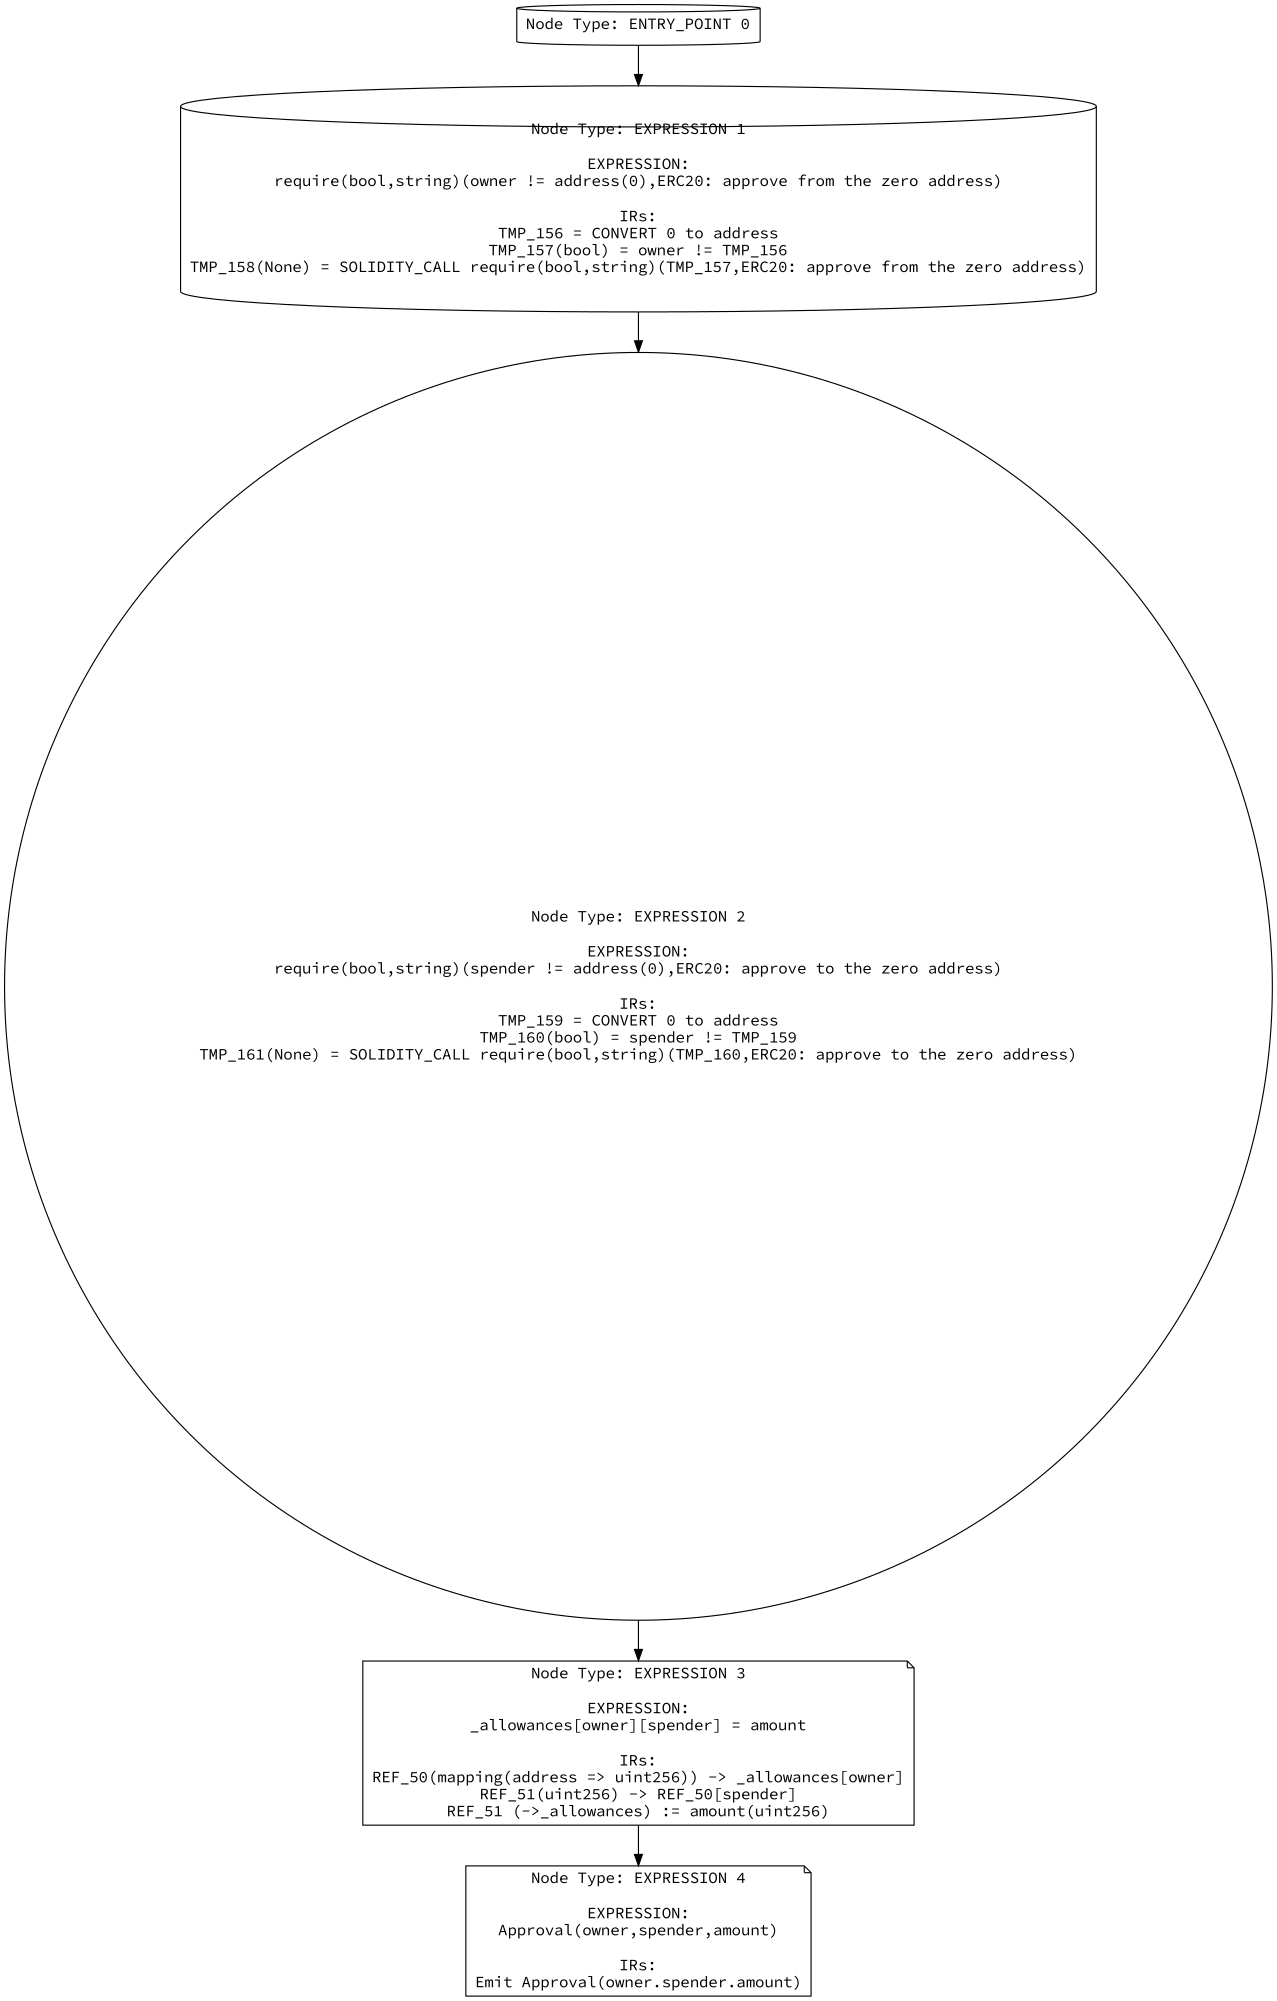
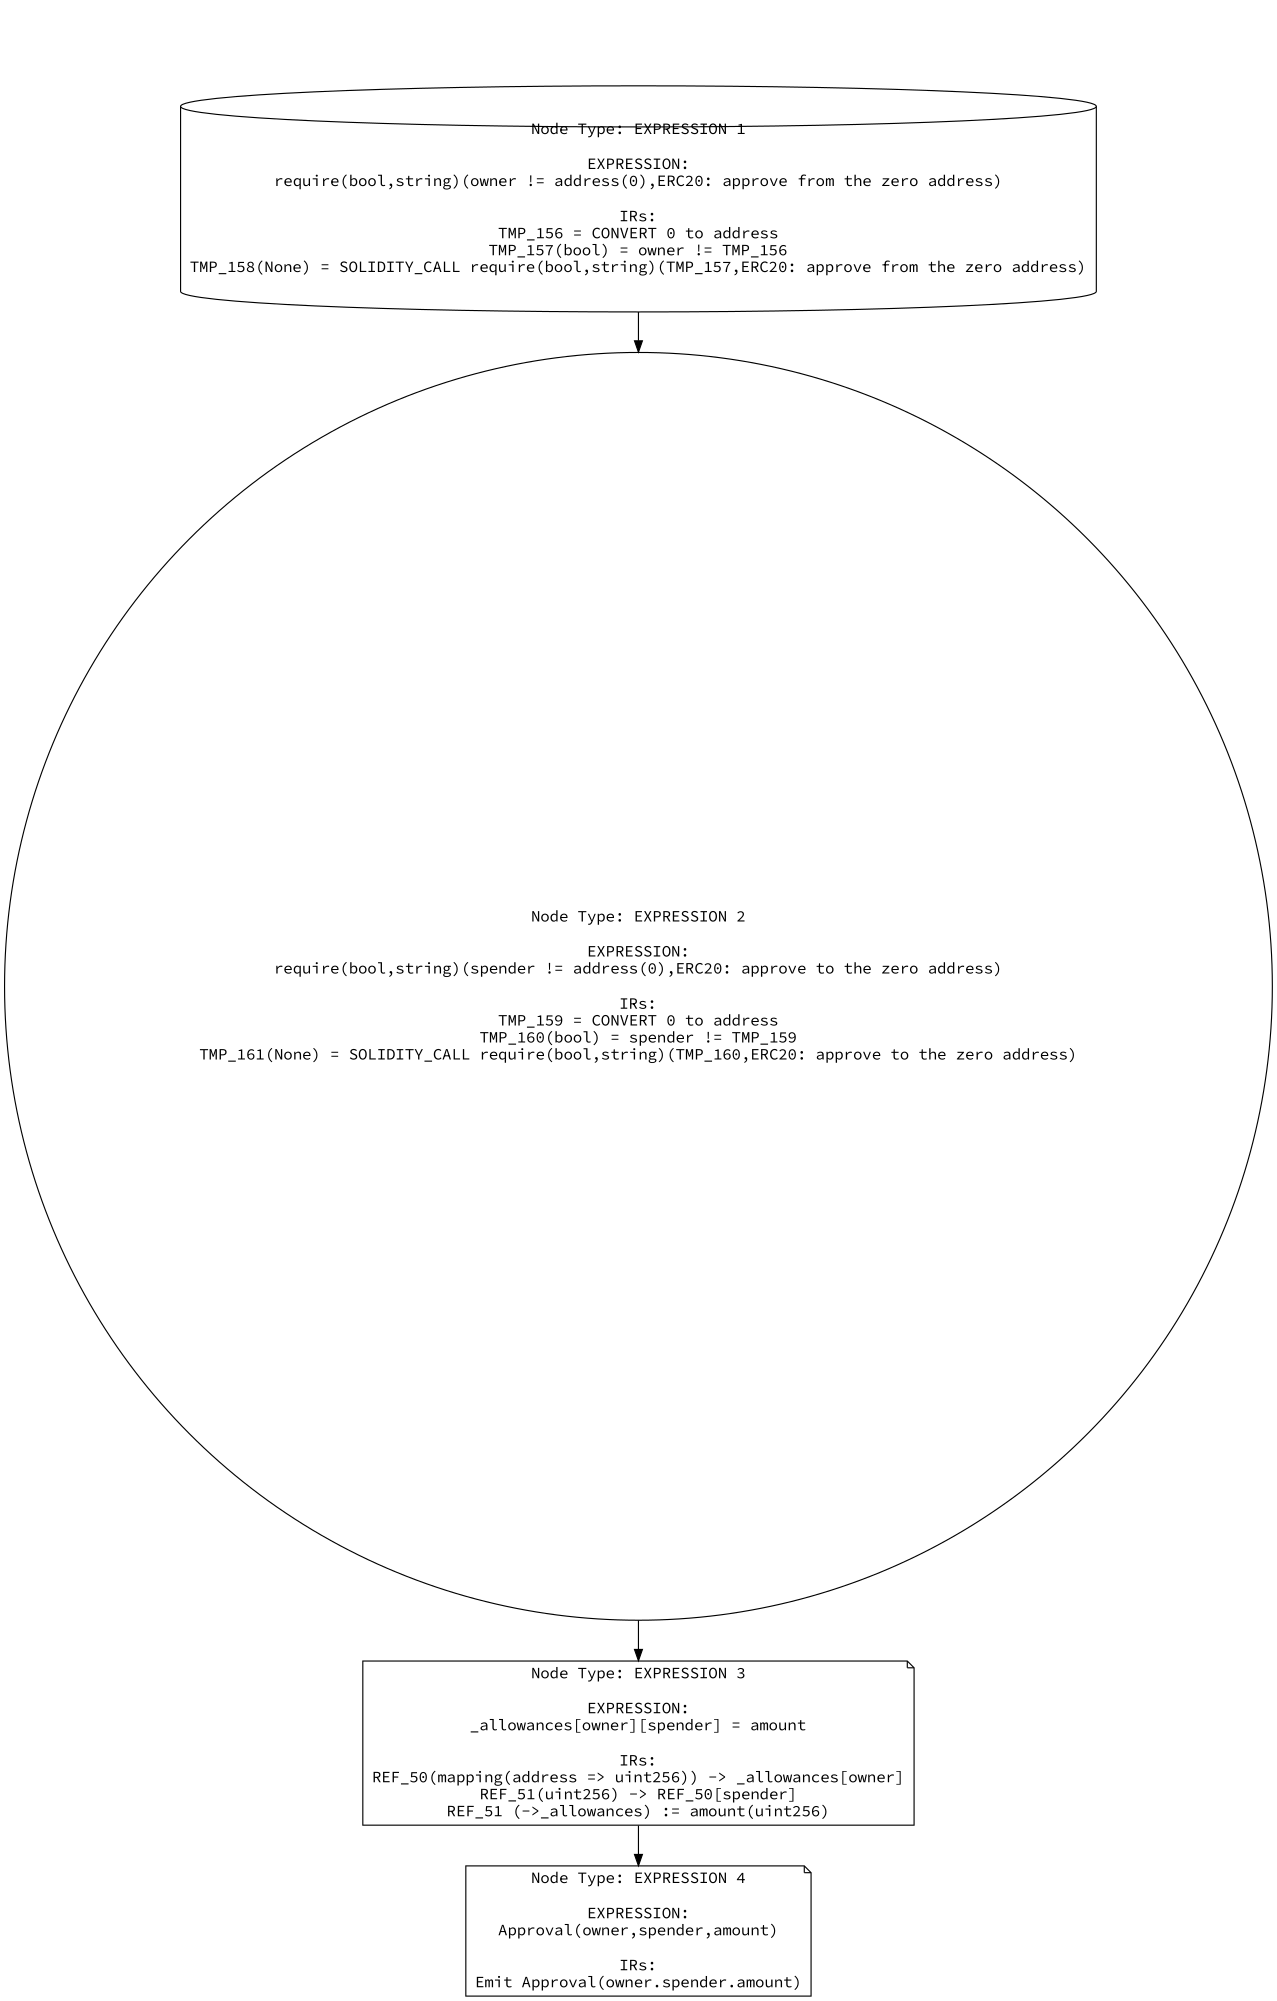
node "Node Type: ENTRY_POINT 0": removed
